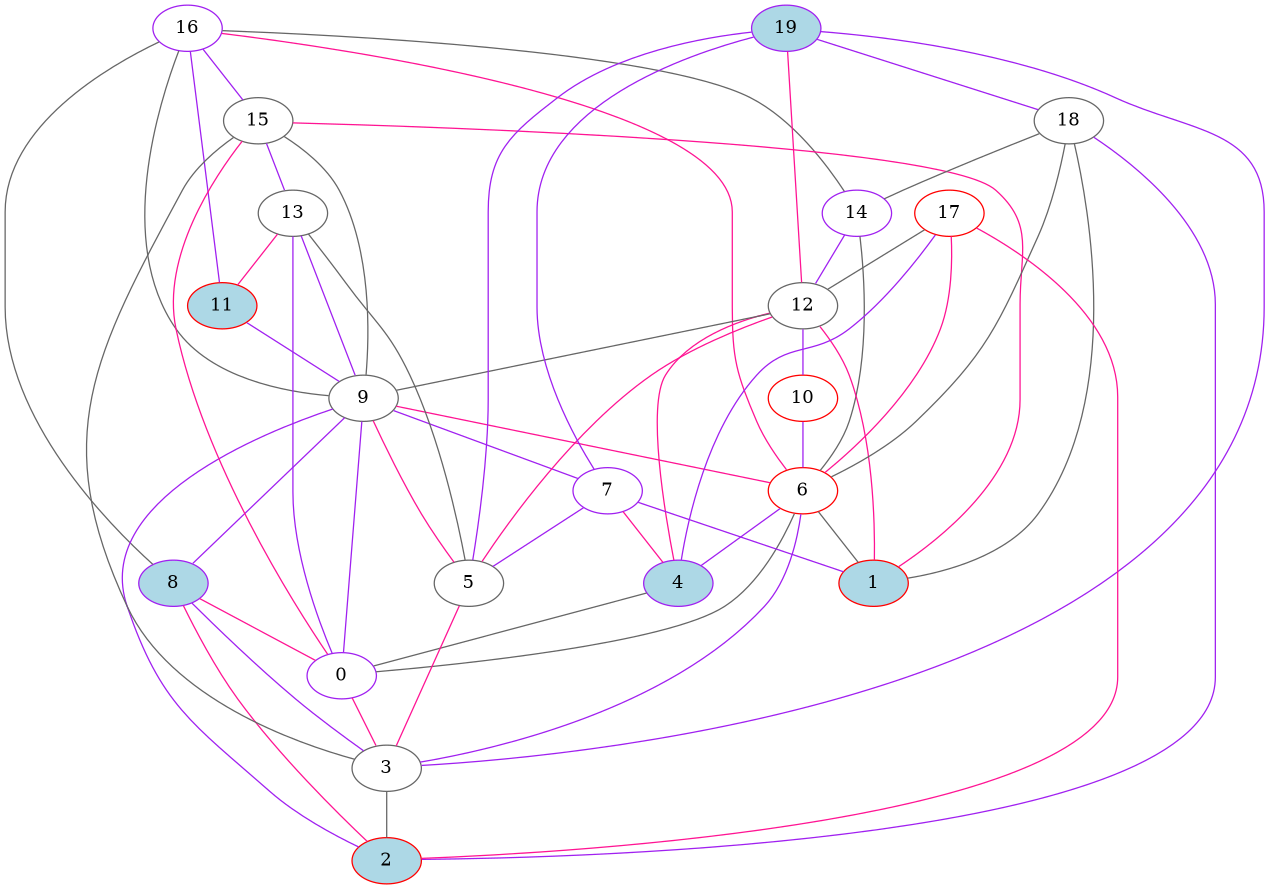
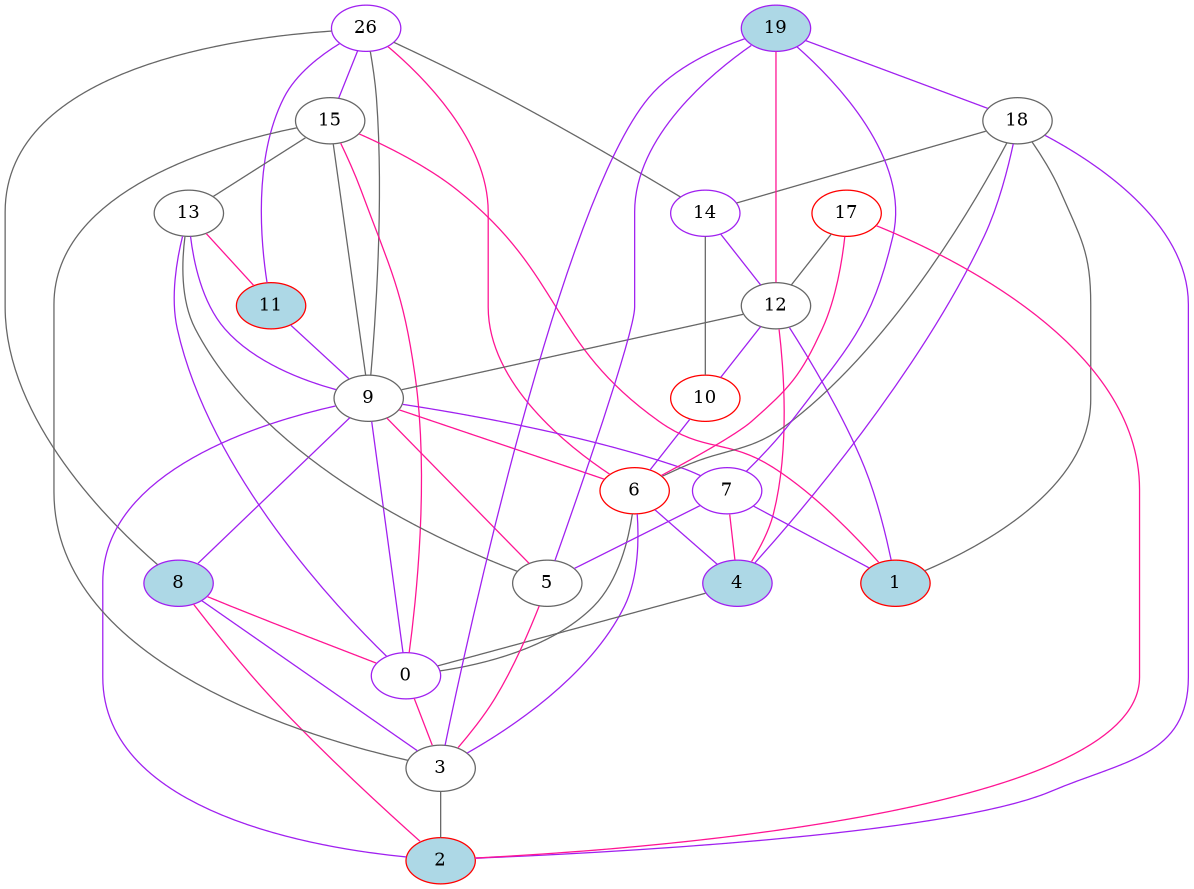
node "16": label "16" -> "26"
edge "15" -- "13": color purple -> gray40
edge "14" -- "6": now "14" -- "10"
edge "17" -- "4": now "18" -- "4"
edge "12" -- "5": removed
edge "12" -- "1": color deeppink -> purple
edge "6" -- "1": removed
